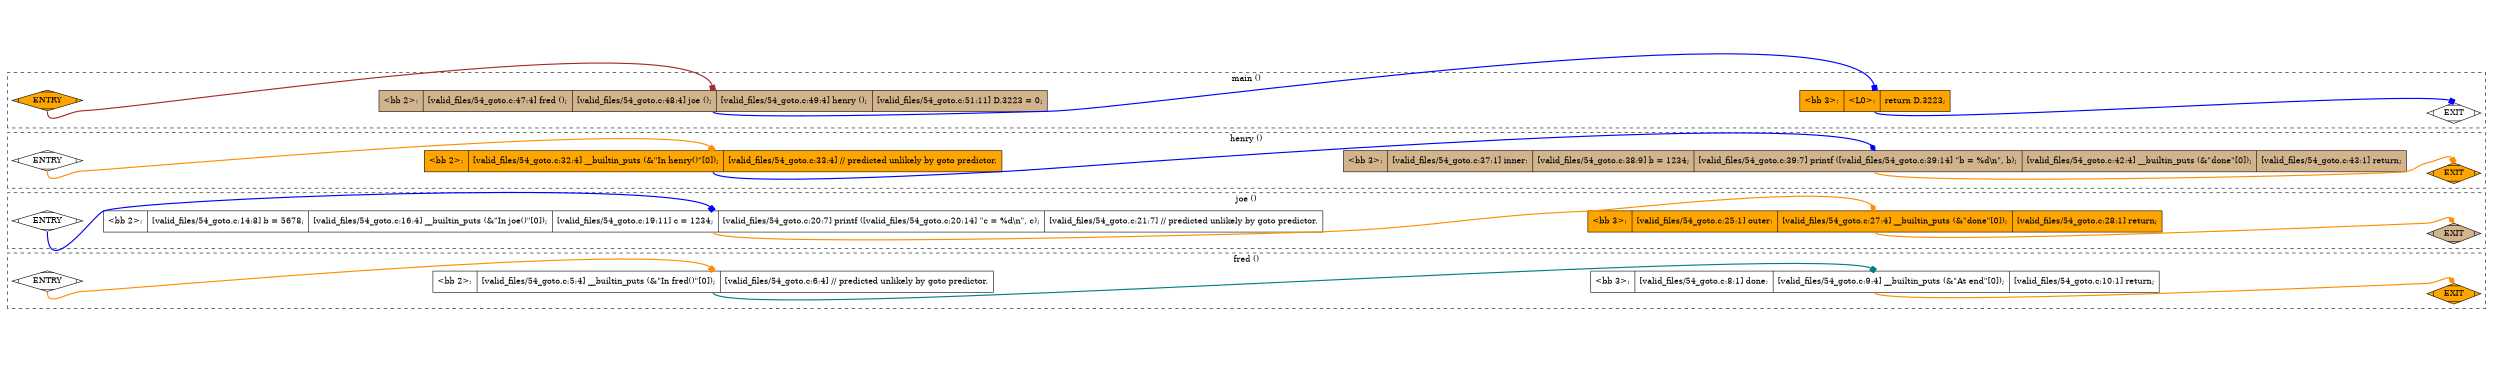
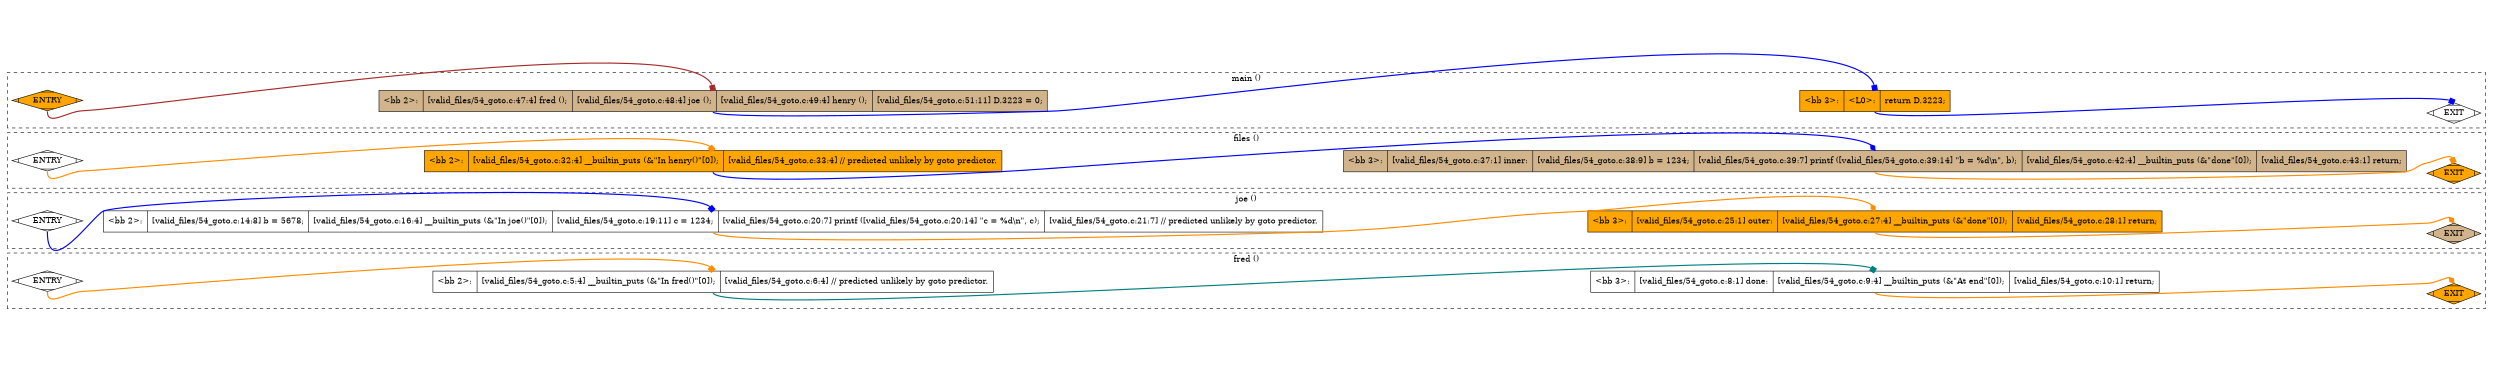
cluster "henry ()": label "henry ()" -> "files ()"
